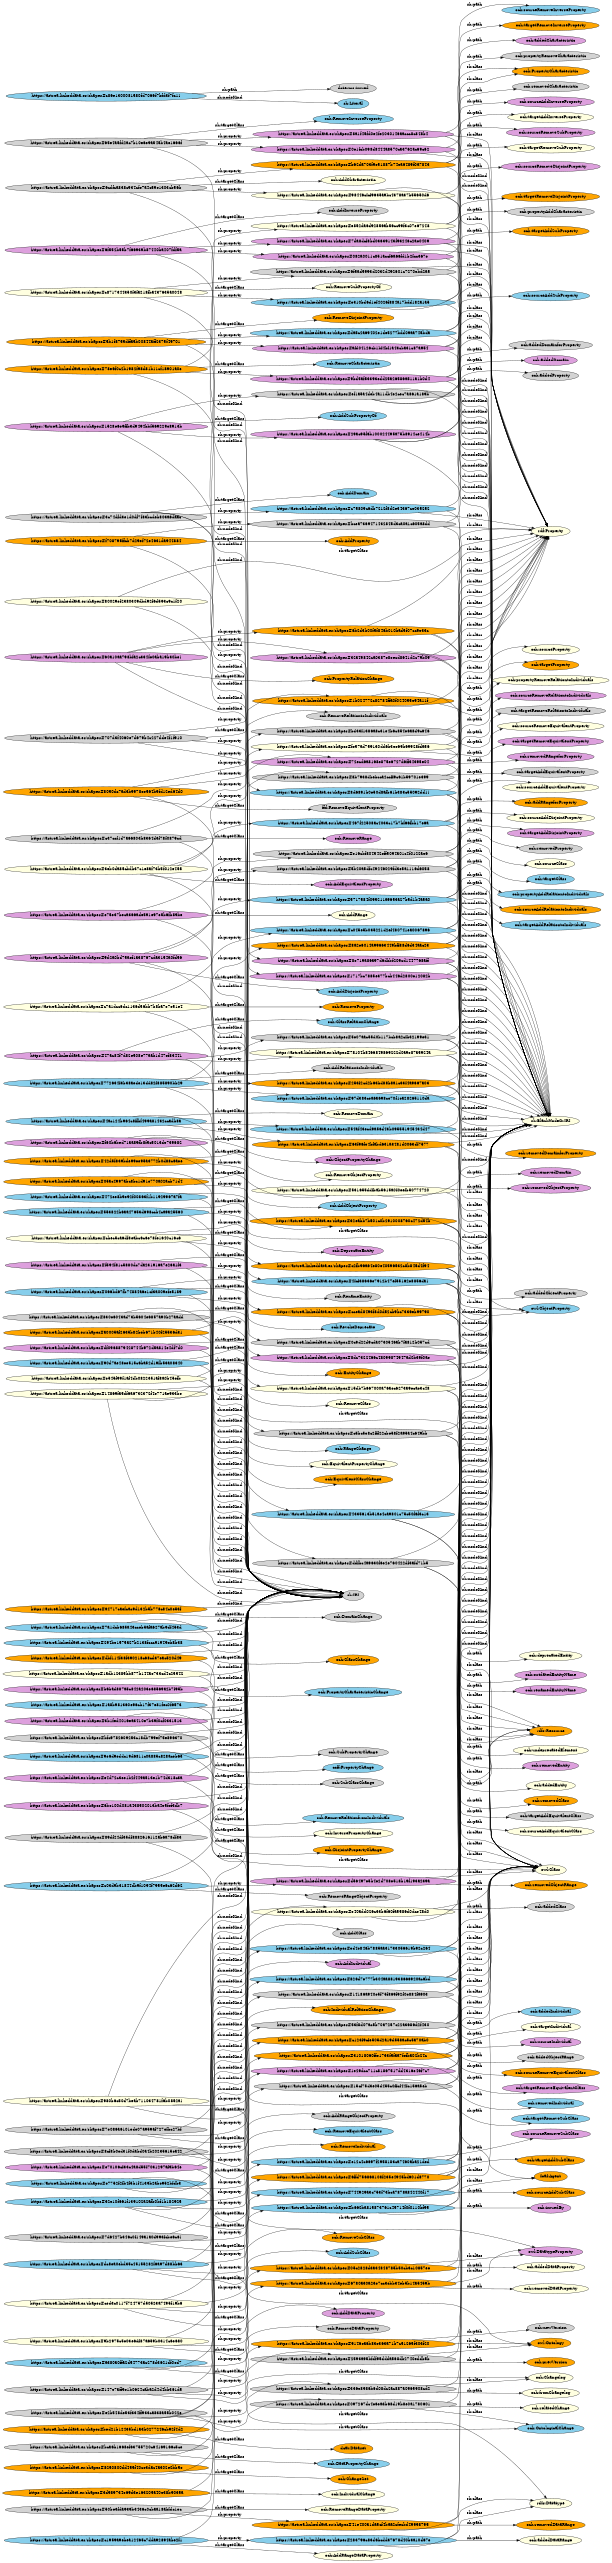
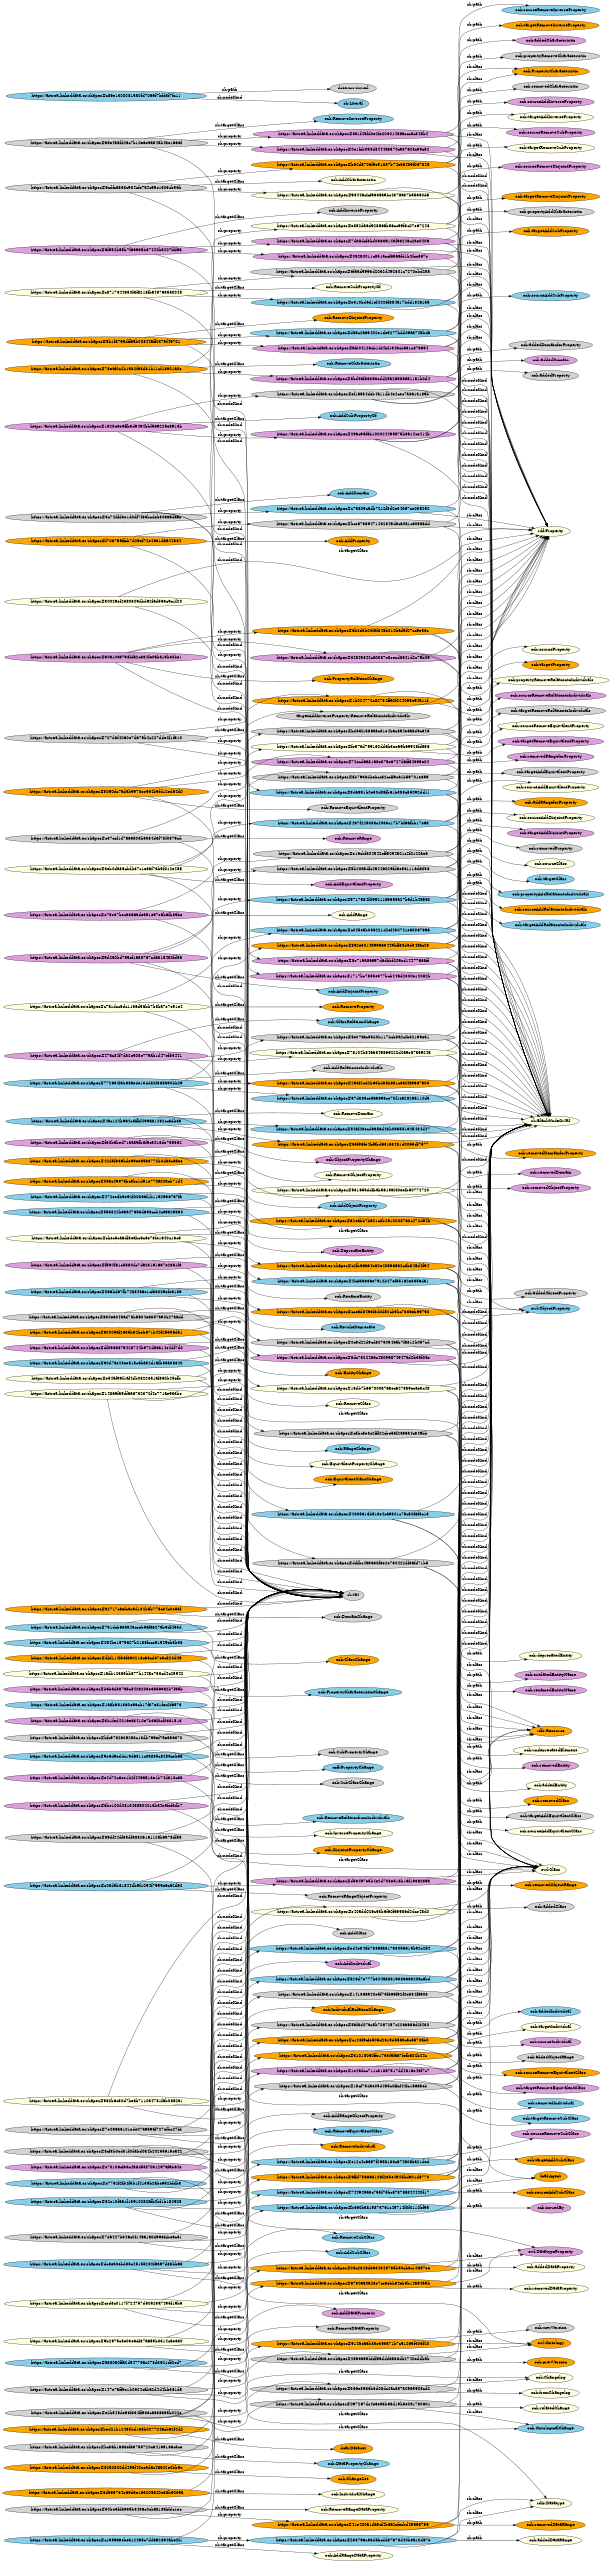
node "och:RemoveRelationtoIndividuals": label "och:RemoveRelationtoIndividuals" -> "targetAddInverseProperty:RemoveRelationtoIndividuals"
node "ffd:RemoveEquivalentProperty": label "ffd:RemoveEquivalentProperty" -> "och:RemoveEquivalentProperty"
node "och:RemoveSubClass": fillcolor orange -> skyblue
